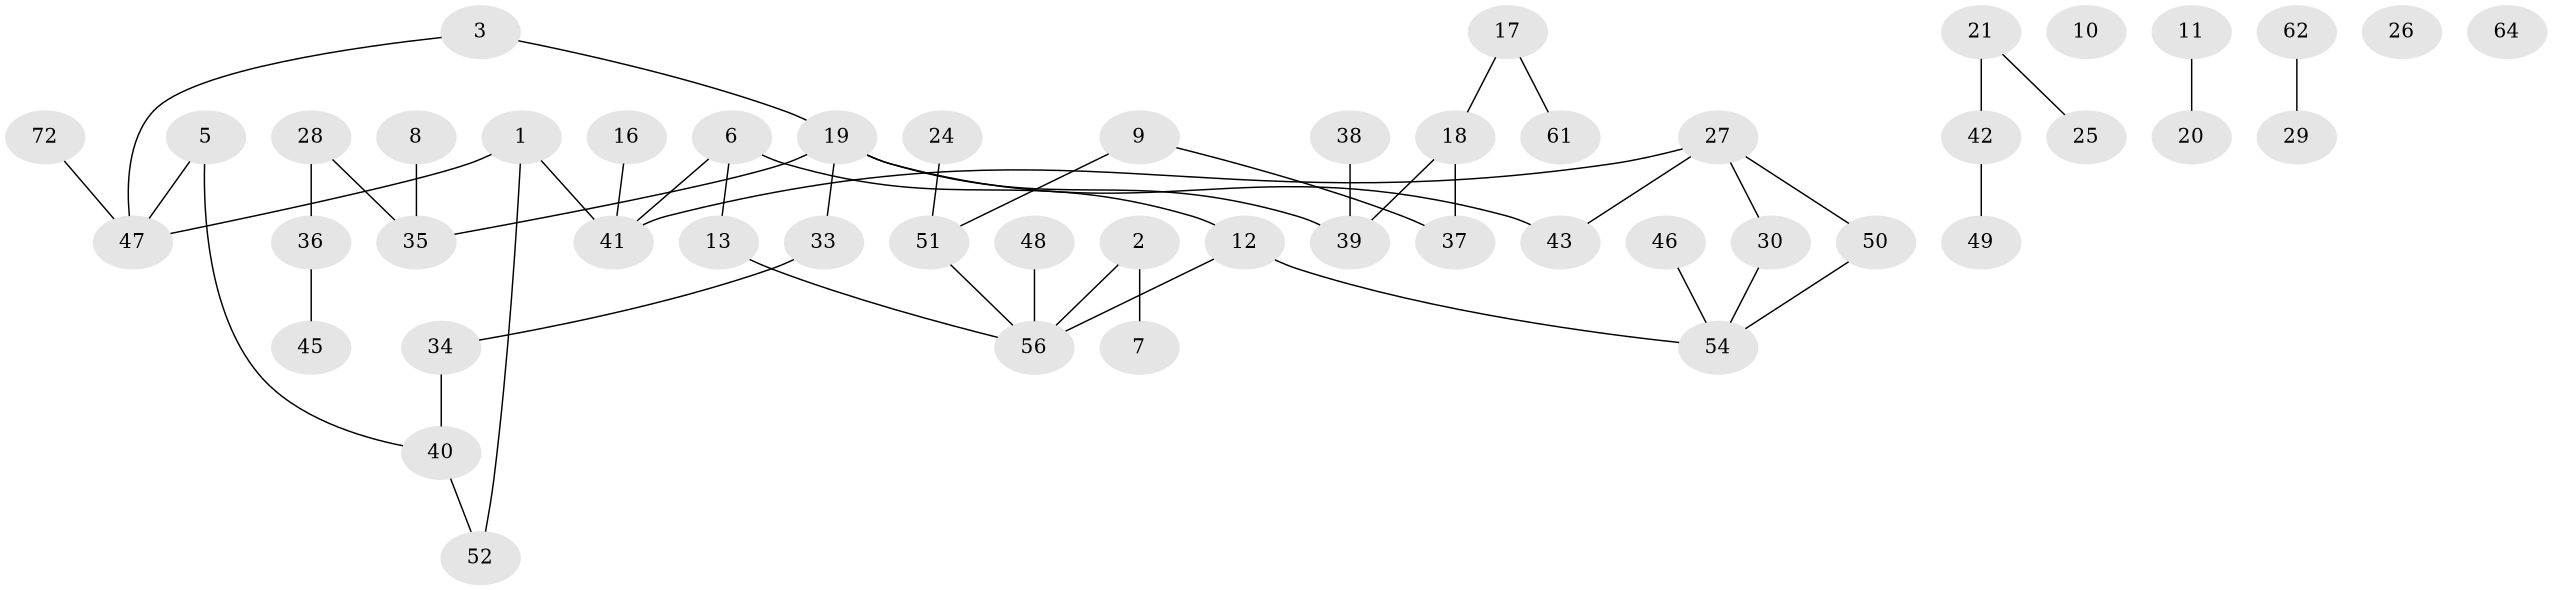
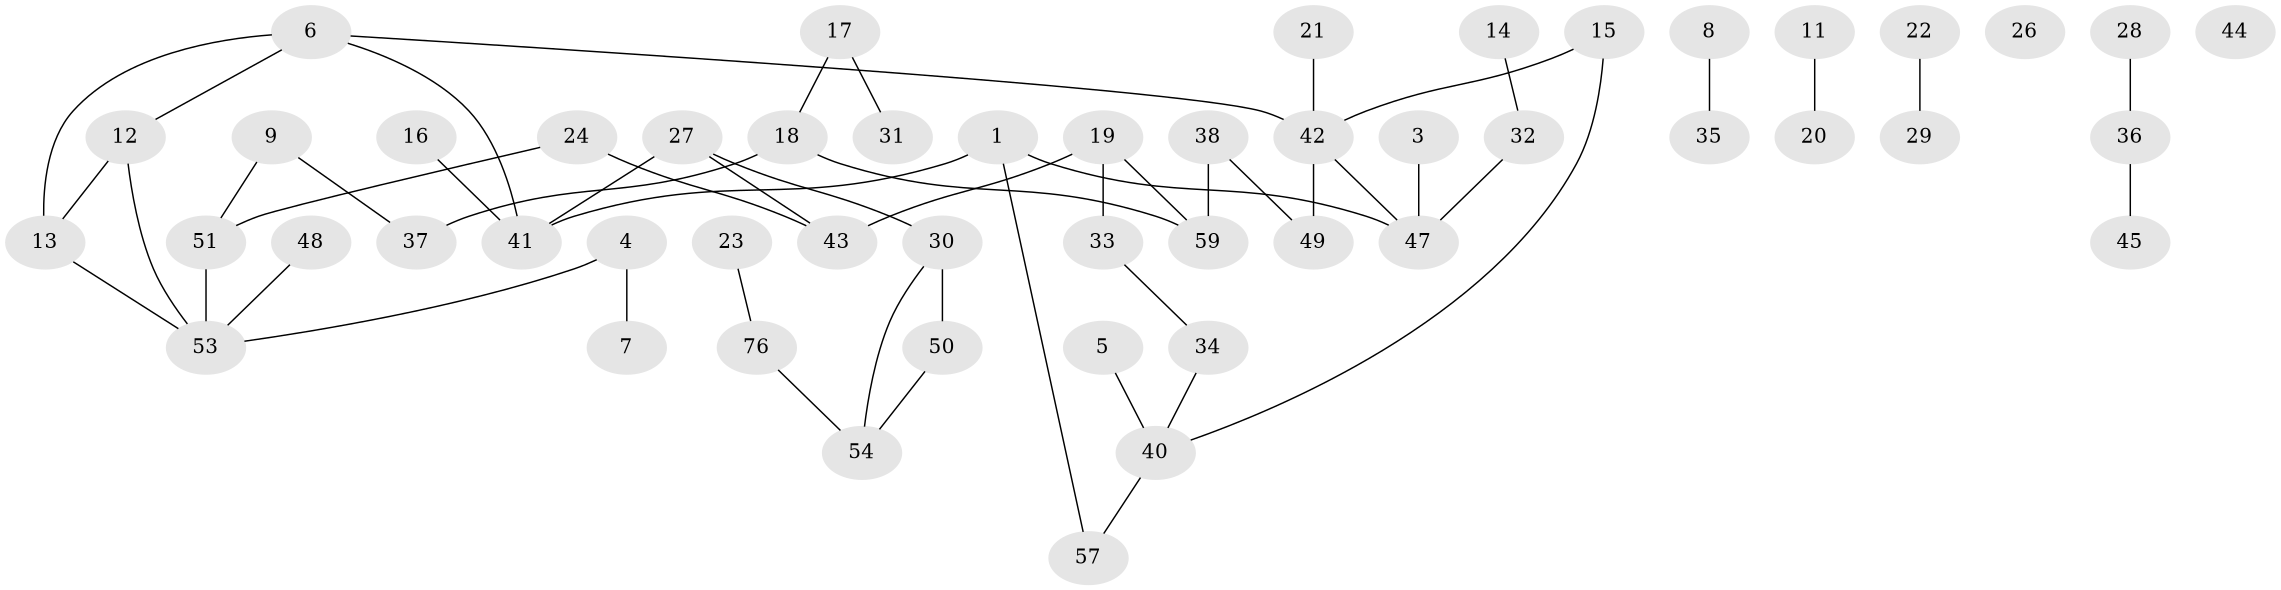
node "14": added
node "15": added
node "10": removed
node "62": label "62" -> "22"
node "64": label "64" -> "44"
edge "6" -- "42": added
edge "3" -- "19": removed
node "72": label "72" -> "32"
node "61": label "61" -> "31"
node "25": removed
edge "28" -- "35": removed
edge "38" -- "49": added
edge "5" -- "47": now "42" -- "47"
edge "27" -- "50": now "30" -- "50"
edge "19" -- "35": removed
edge "24" -- "43": added
node "23": added
node "2": label "2" -> "4"
node "39": label "39" -> "59"
node "46": label "46" -> "76"
edge "12" -- "54": now "12" -- "13"
node "56": label "56" -> "53"
node "52": label "52" -> "57"
